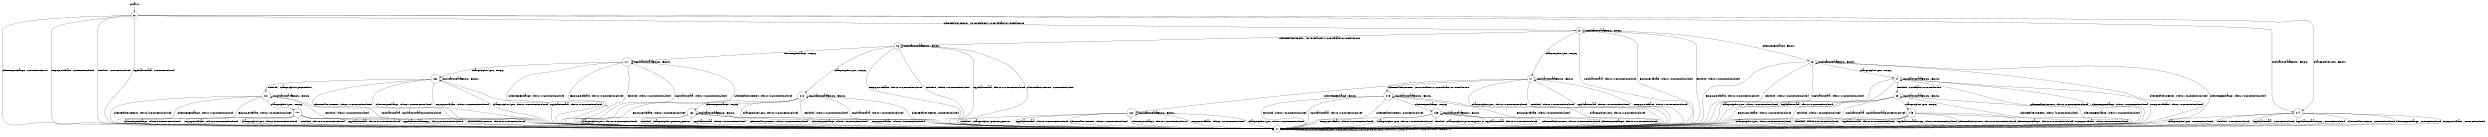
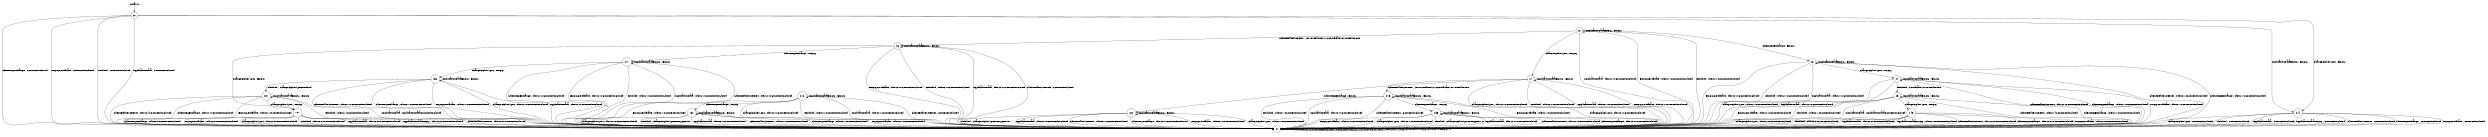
edge "s0" -> "s2": removed, label "ClientHelloRSAReset / ServerHelloTLSv12CertificateServerHelloDone"
edge "s6" -> "s18": now "s6" -> "s57"
